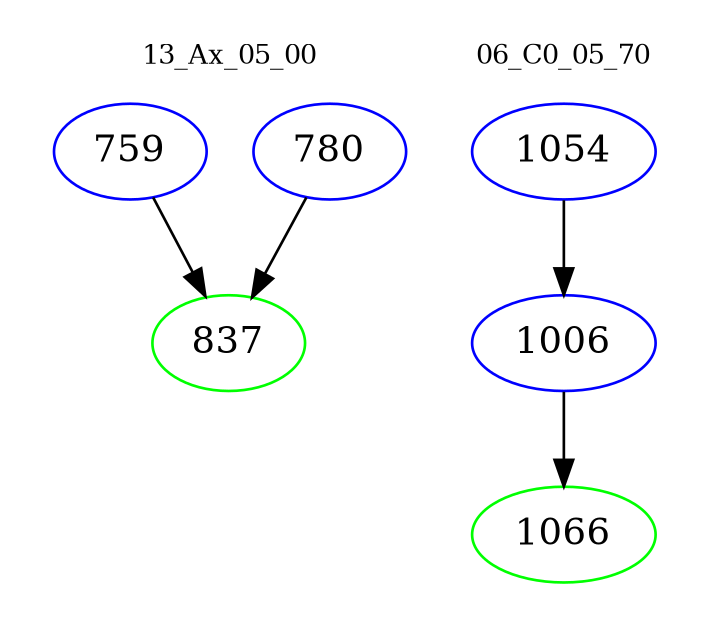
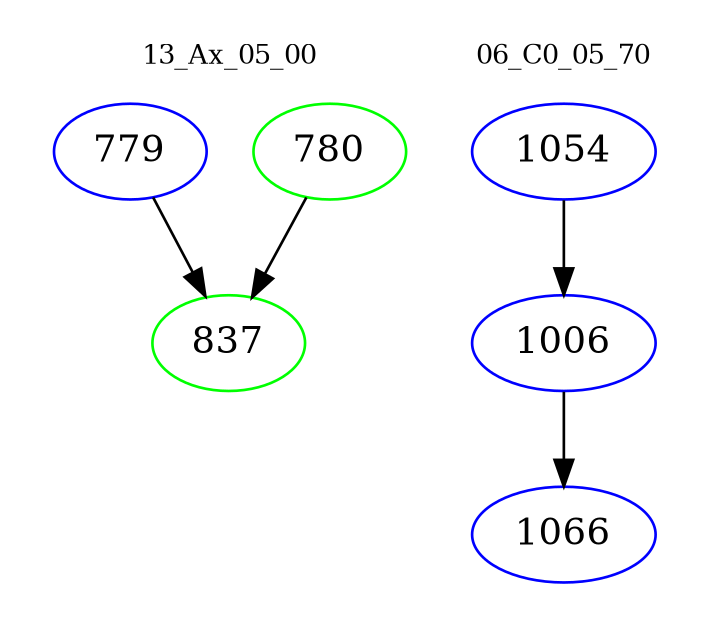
node "759": label "759" -> "779"
node "780": color blue -> green
node "1066": color green -> blue
